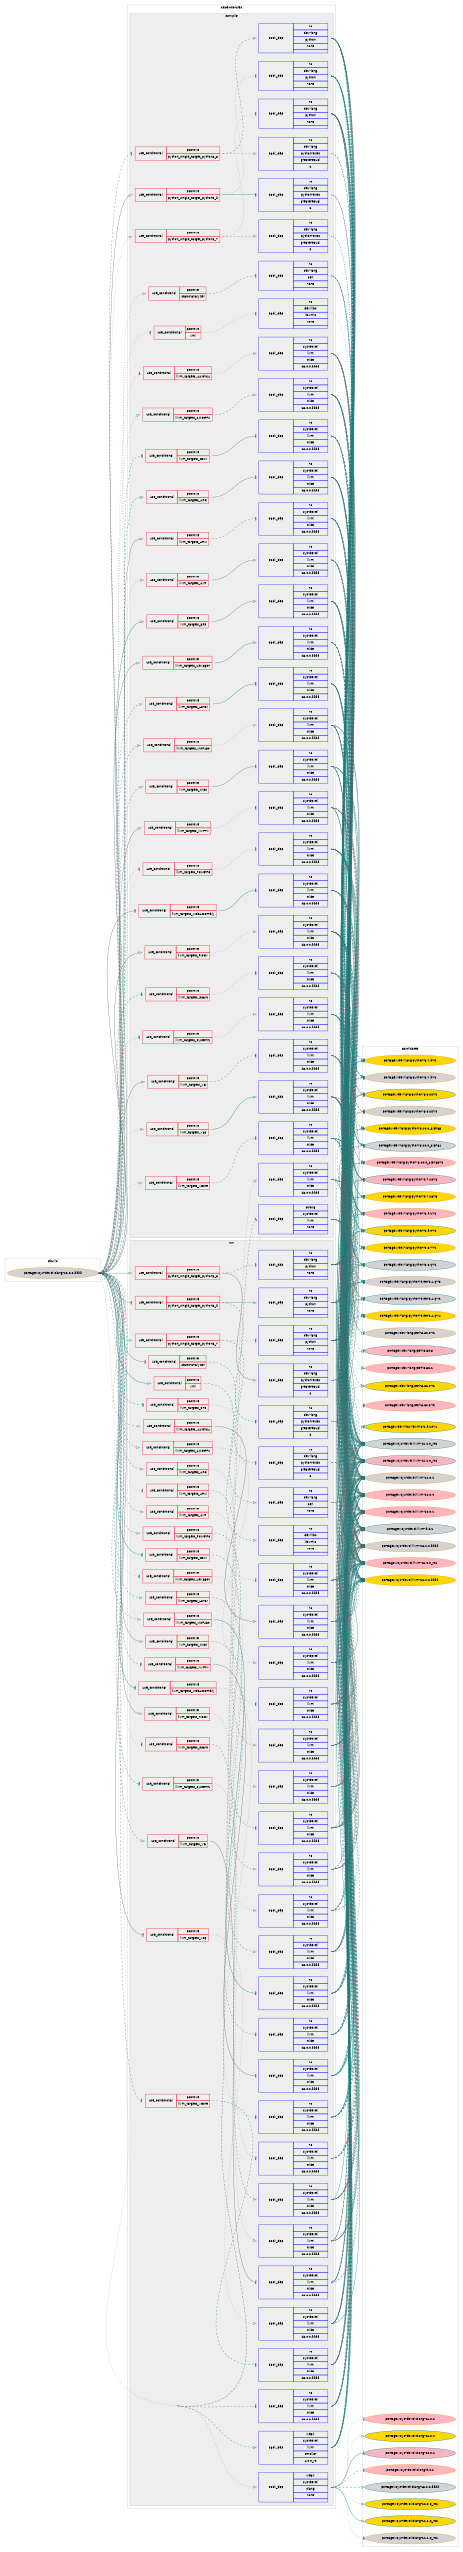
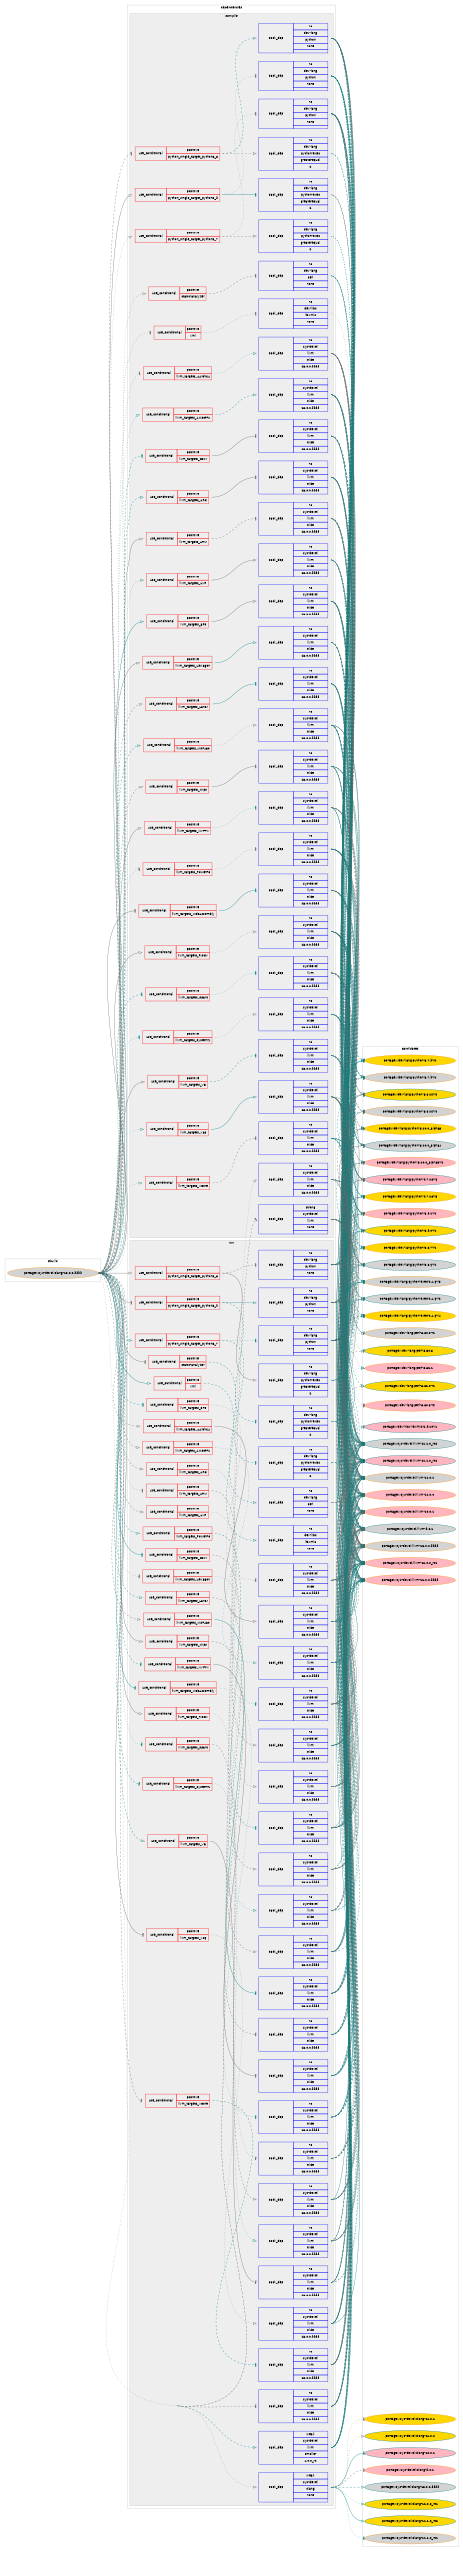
node "portage://dev-lang/perl-5.30.3": fillcolor lightpink -> gold
node "portage://dev-libs/libxml2-2.9.10-r4": fillcolor gold -> lightpink
node "portage://sys-devel/llvm-12.0.0.9999": fillcolor gold -> lightpink
node "portage://sys-devel/clang-11.0.1": fillcolor lightpink -> gold
